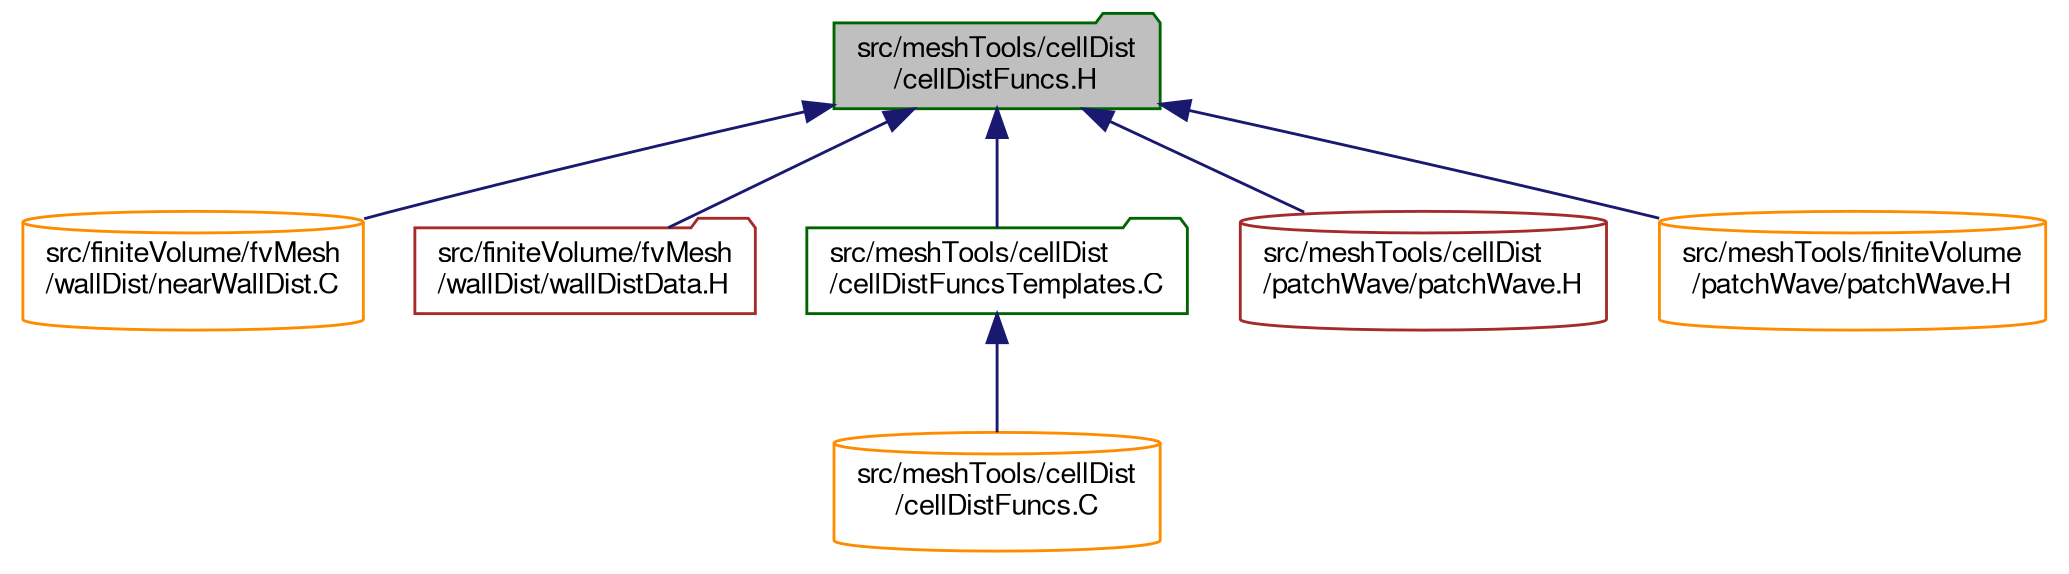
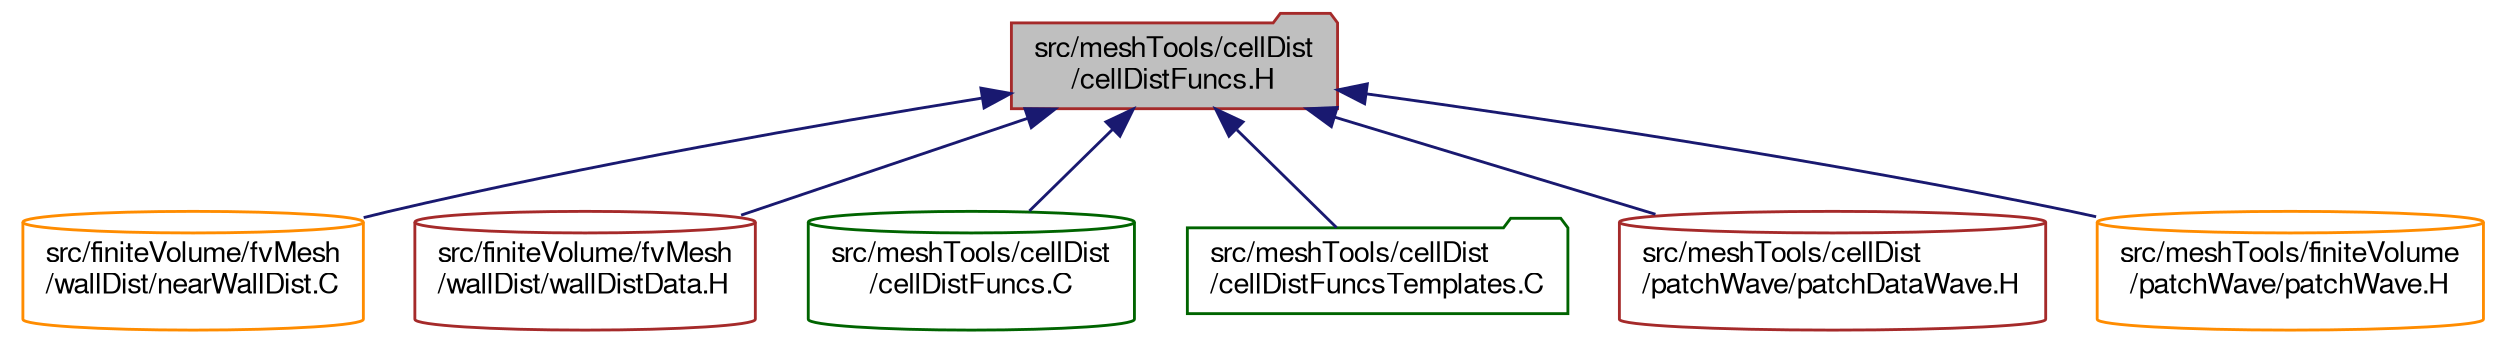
node "src/meshTools/cellDist /cellDistFuncs.H": color darkgreen -> brown
node "src/finiteVolume/fvMesh /wallDist/wallDistData.H": shape folder -> cylinder
node "src/meshTools/cellDist /patchWave/patchWave.H": label "src/meshTools/cellDist /patchWave/patchWave.H" -> "src/meshTools/cellDist /patchWave/patchDataWave.H"
edge "src/meshTools/cellDist /cellDistFuncs.C" -> "src/meshTools/cellDist /cellDistFuncsTemplates.C": now "src/meshTools/cellDist /cellDistFuncs.C" -> "src/meshTools/cellDist /cellDistFuncs.H"
node "src/meshTools/cellDist /cellDistFuncs.C": color darkorange -> darkgreen
